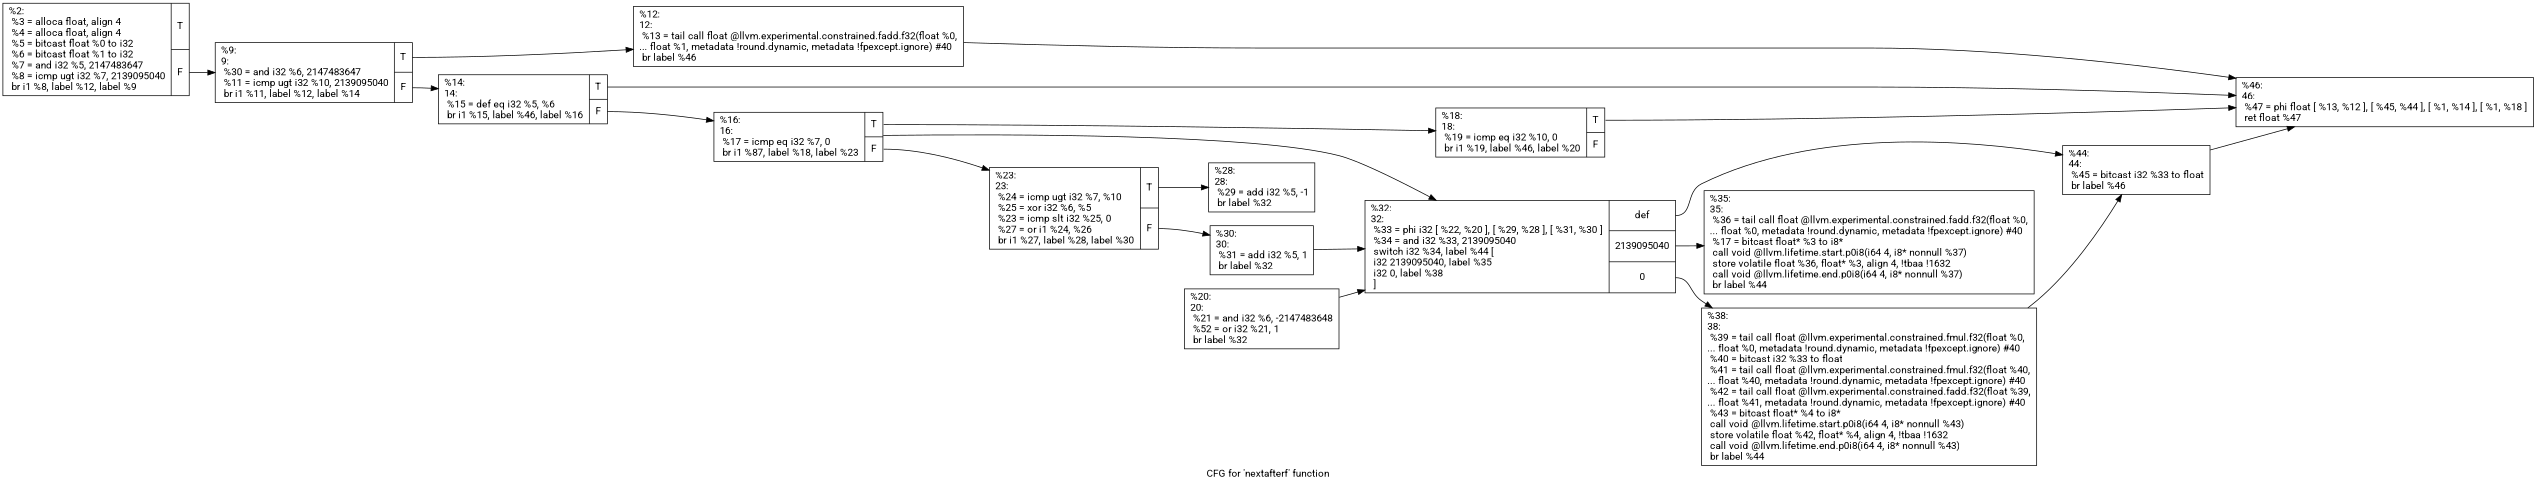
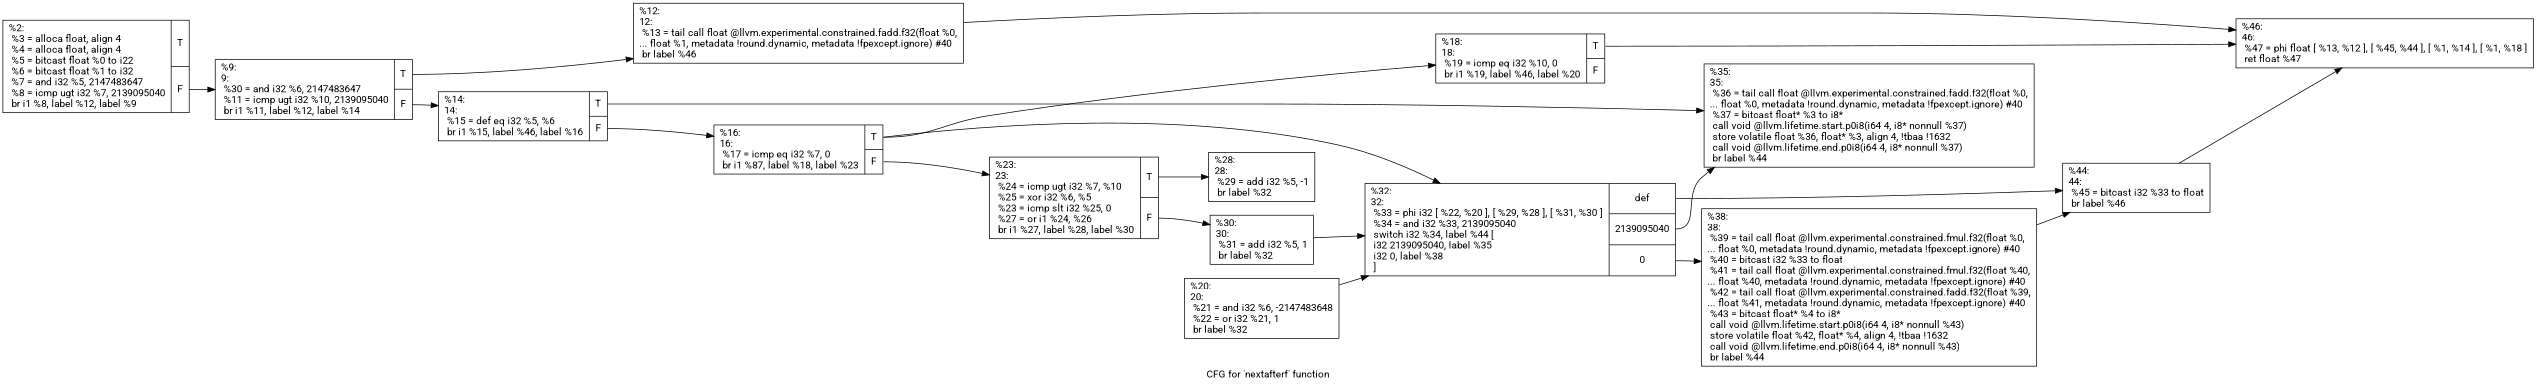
node "%2:": text "%5 = bitcast float %0 to i32" -> "%5 = bitcast float %0 to i22"
edge "%14:" -> "%46:": now "%14:" -> "%35:"
node "%35:": text "%17 = bitcast float* %3 to i8*" -> "%37 = bitcast float* %3 to i8*"
node "%20:": text "%52 = or i32 %21, 1" -> "%22 = or i32 %21, 1"
